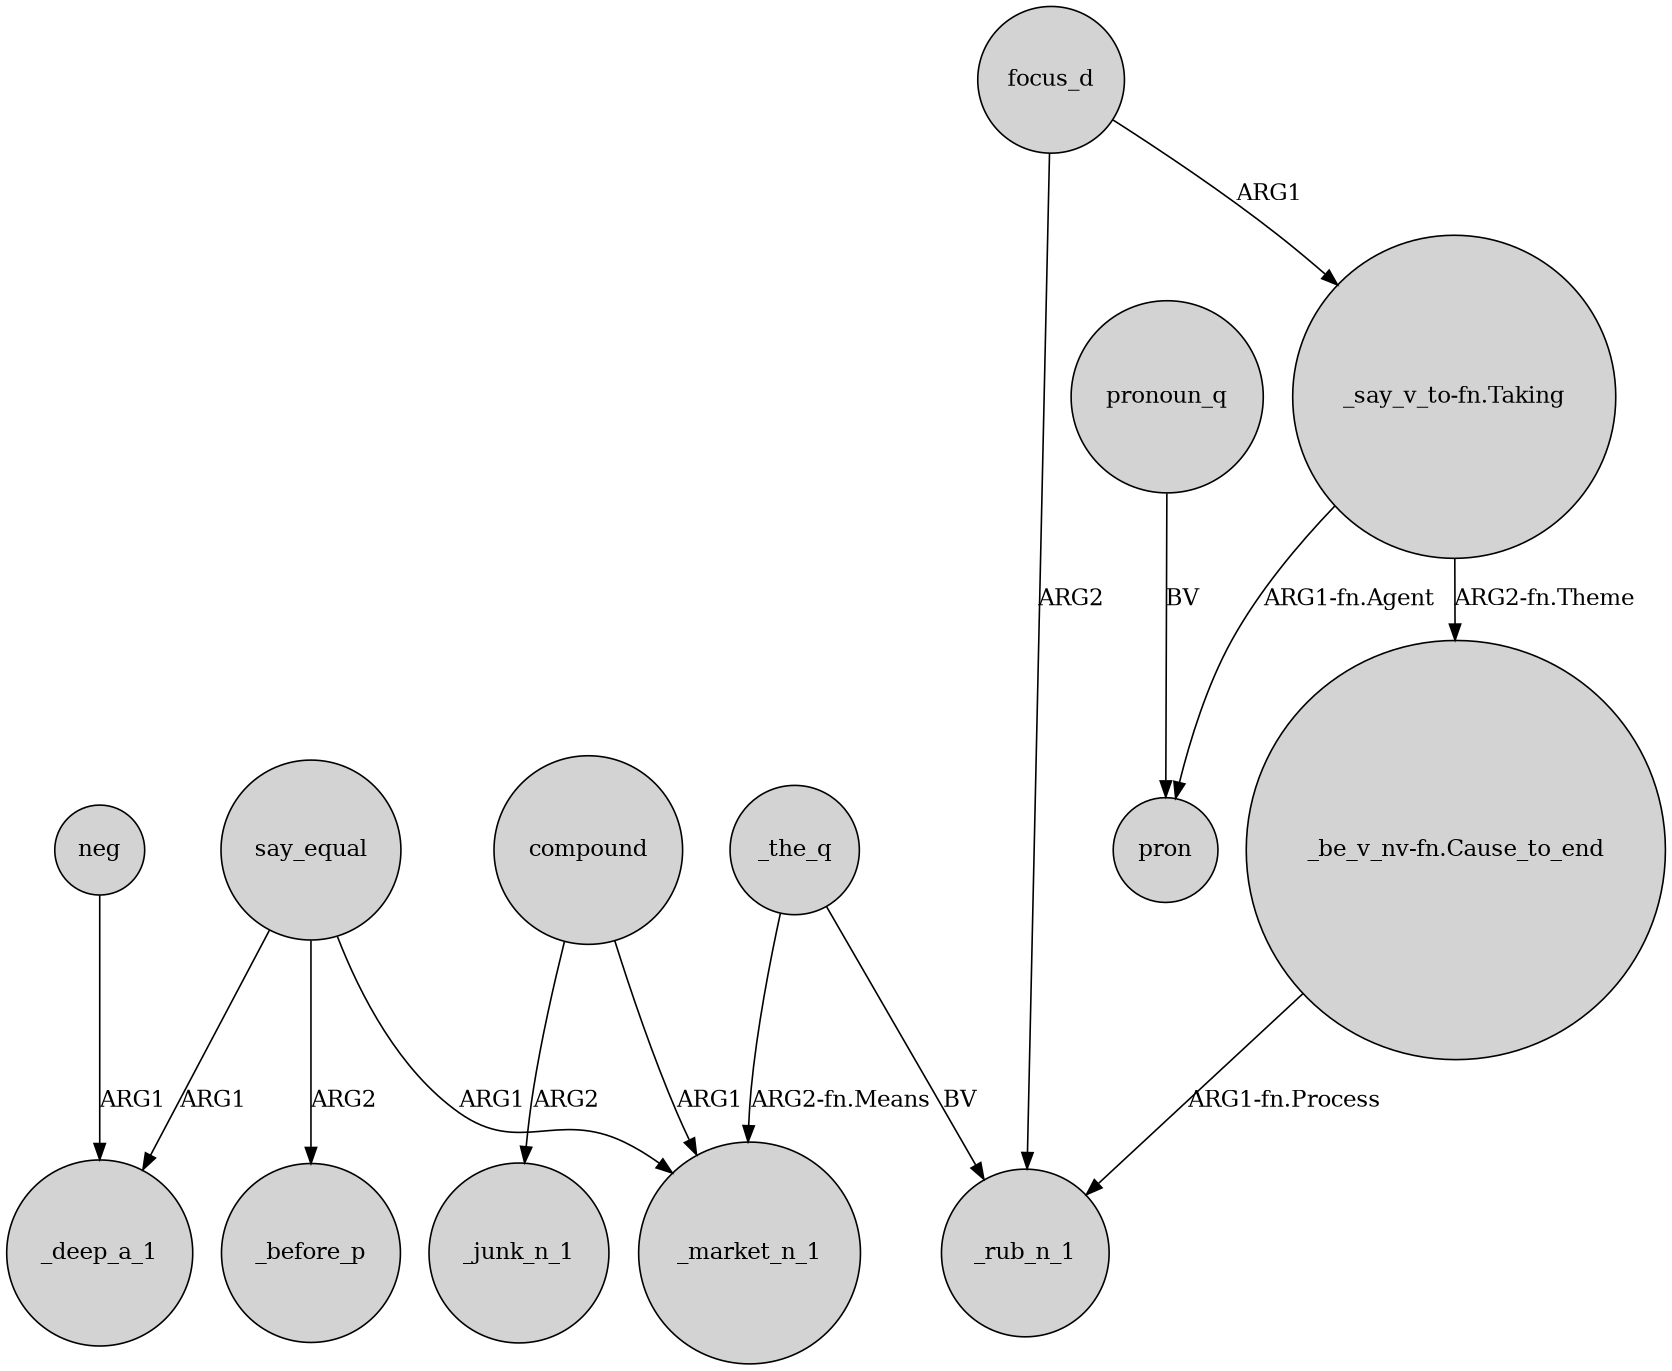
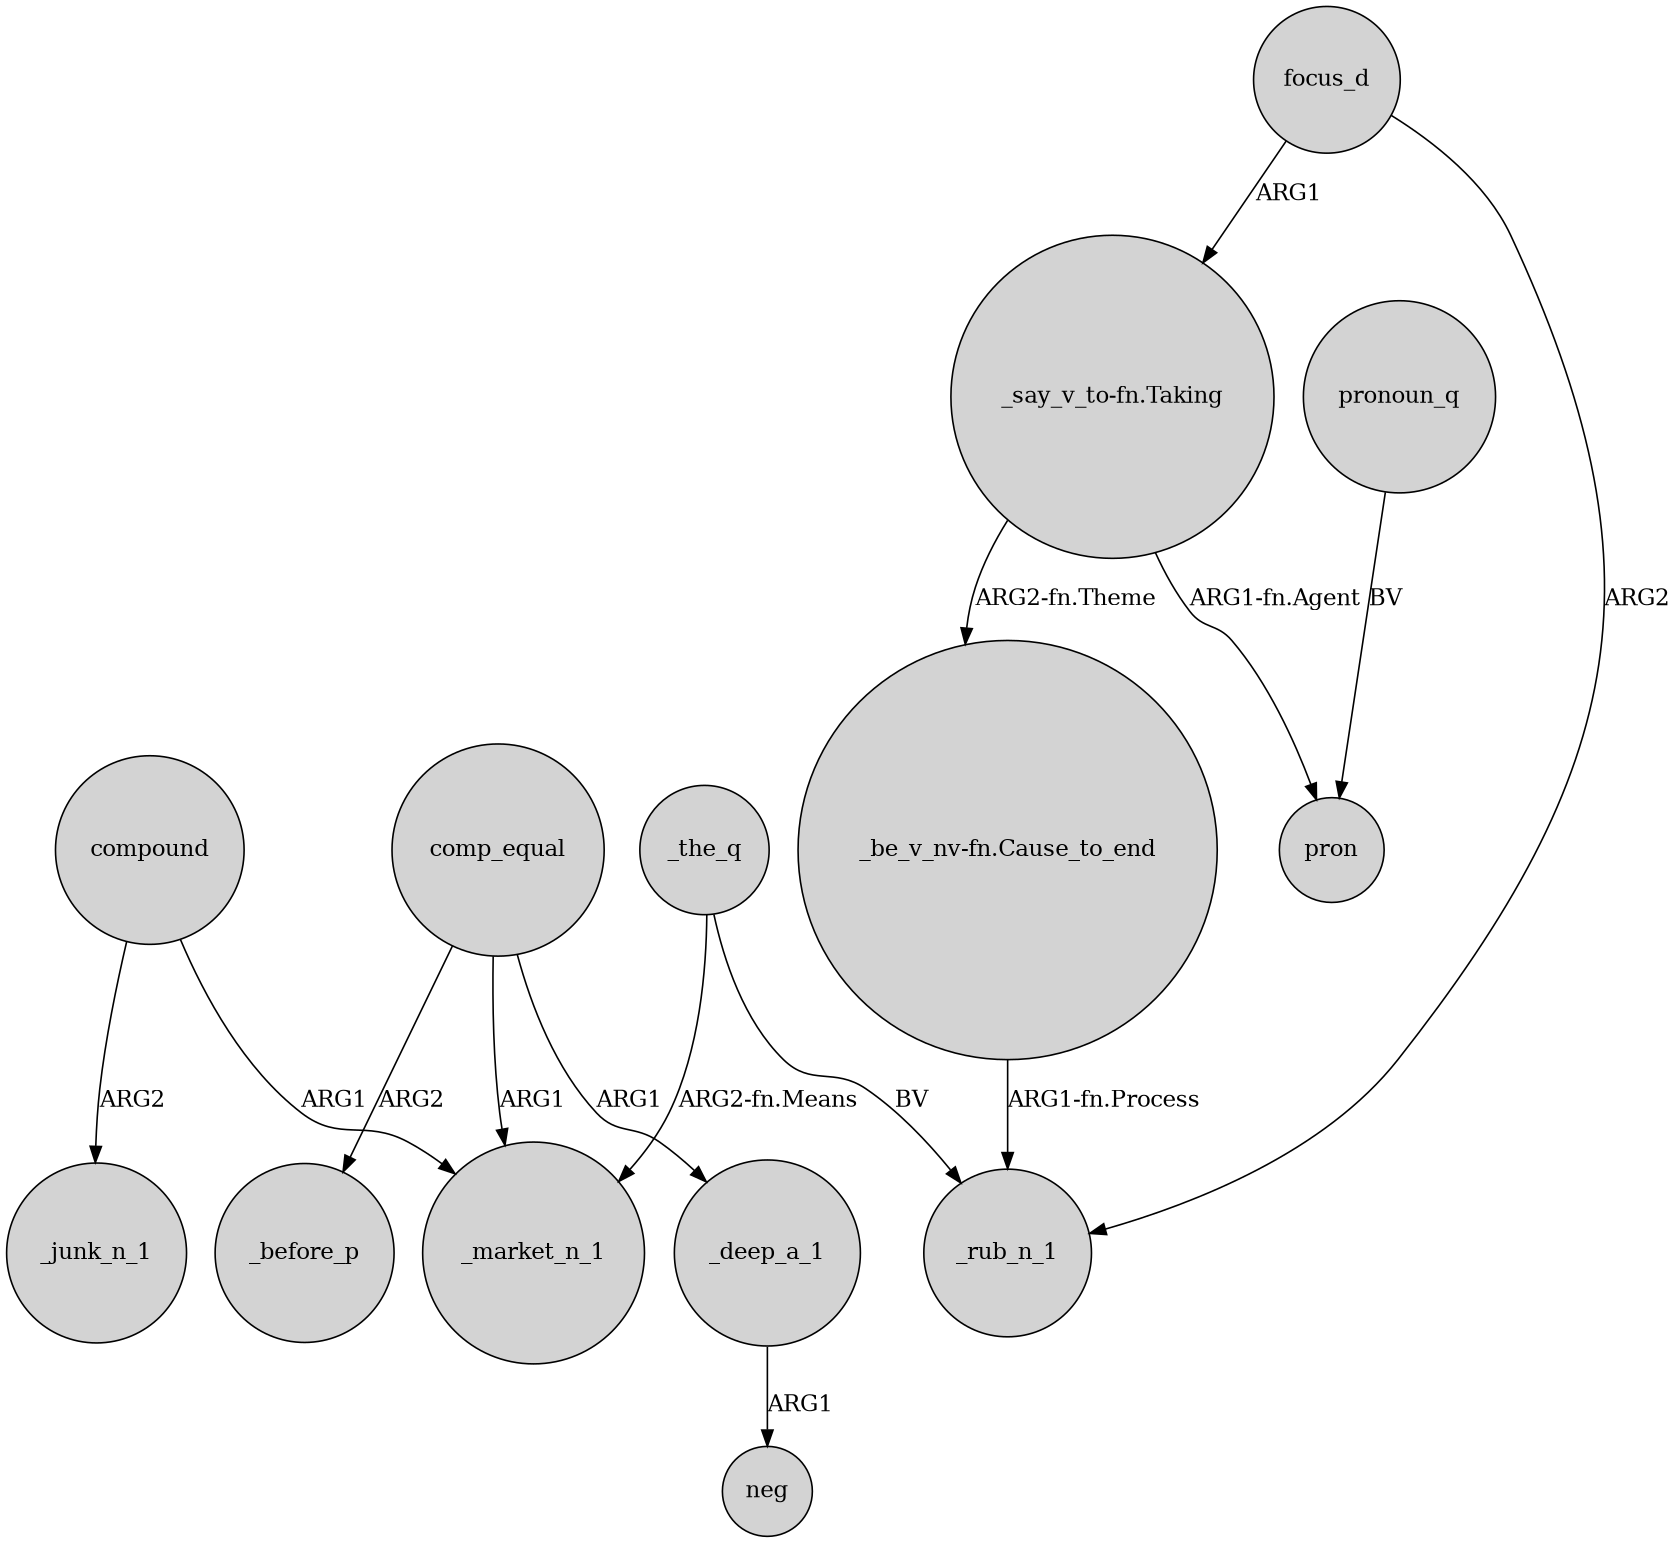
node "say_equal": label "say_equal" -> "comp_equal"
edge "neg" -> "_deep_a_1": reversed
